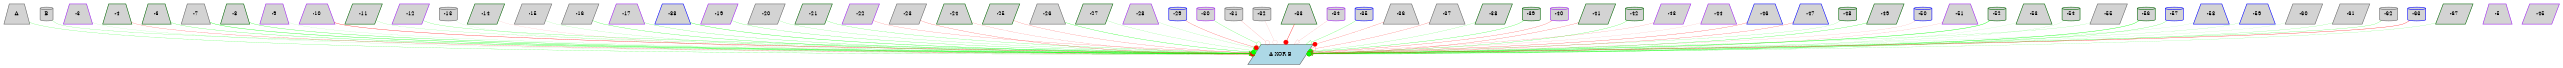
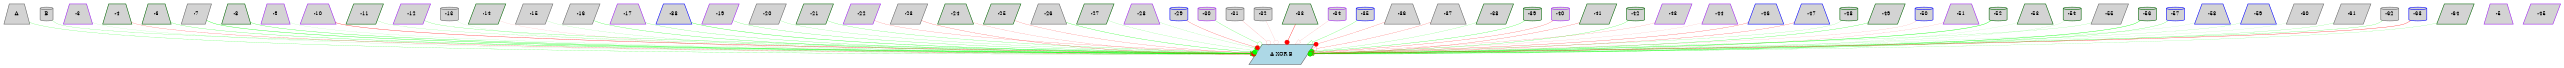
node "-7": shape trapezium -> parallelogram
node "-67": label "-67" -> "-64"
